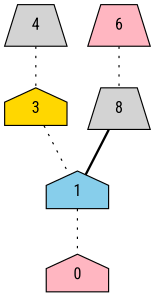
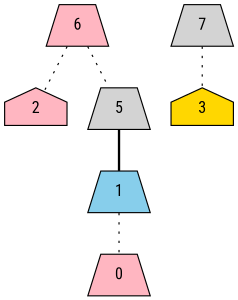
node "4": label "4" -> "7"
node "2": added
node "8": label "8" -> "5"
edge "3" -- "1": removed
node "1": shape house -> trapezium
node "0": shape house -> trapezium
